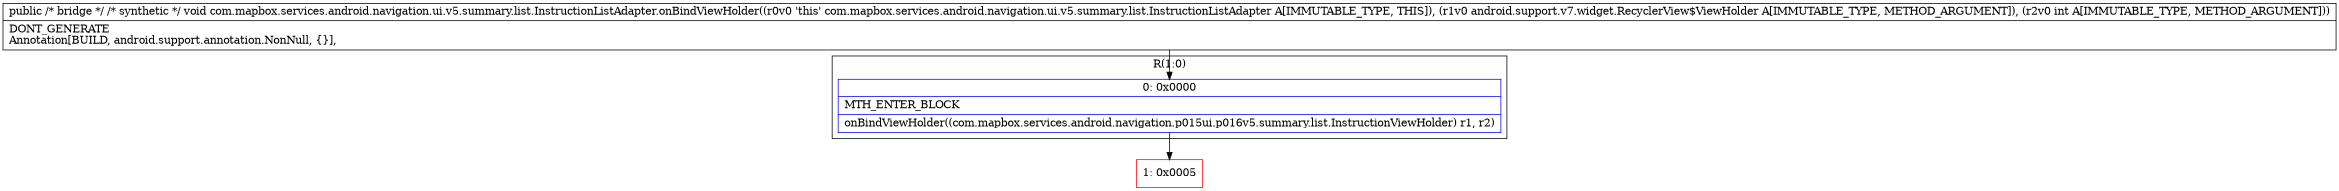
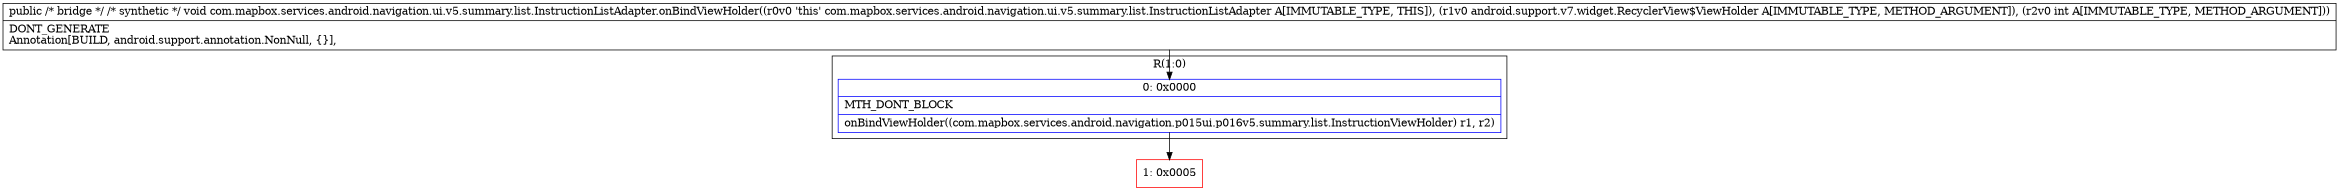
node "0: 0x0000": text "MTH_ENTER_BLOCK" -> "MTH_DONT_BLOCK"
